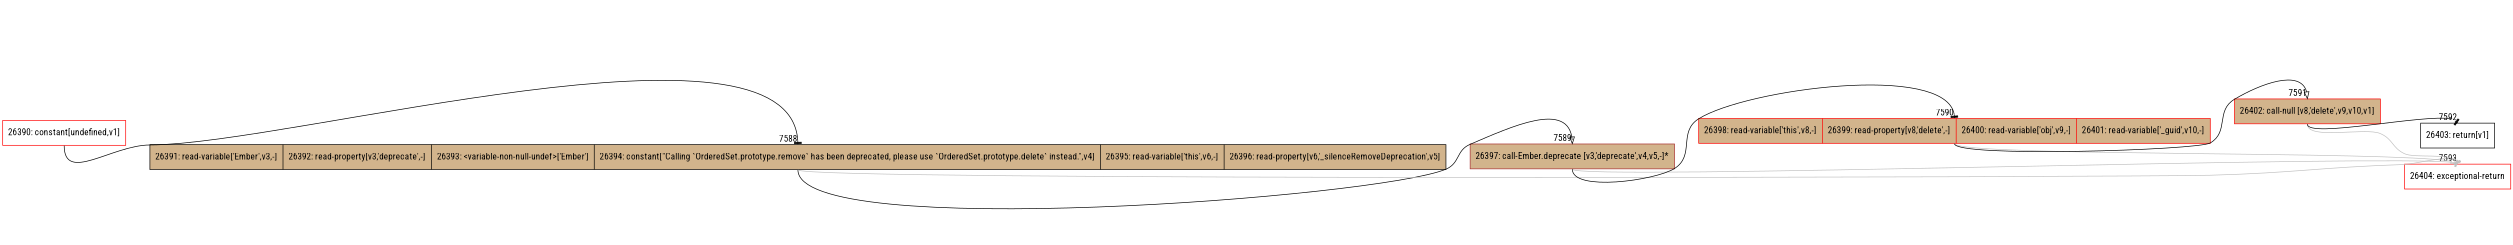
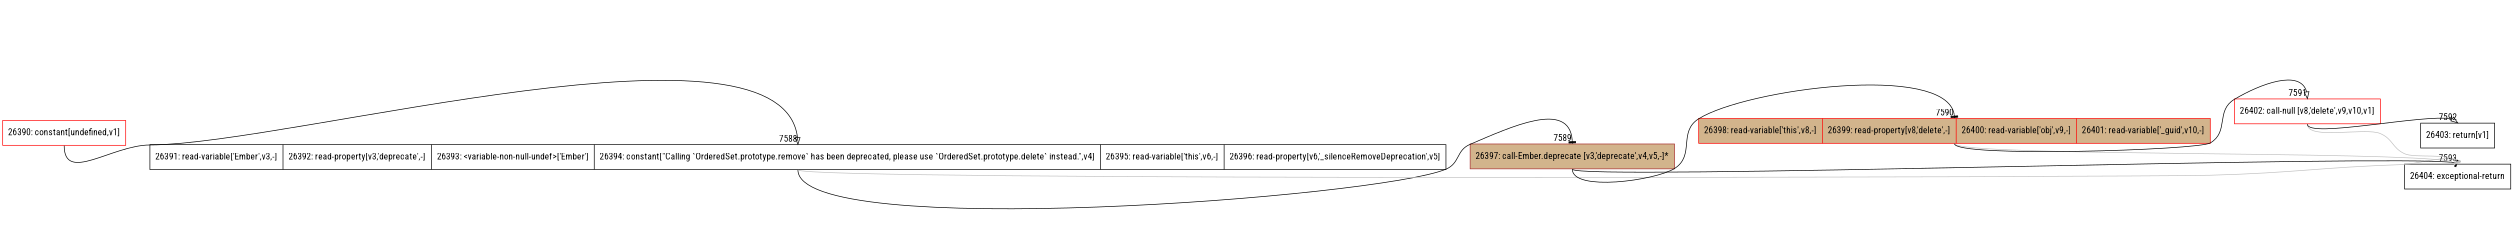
edge "26390: constant[undefined,v1]" -> "26391: read-variable['Ember',v3,-]": arrowhead tee -> onormal
node "26402: call-null [v8,'delete',v9,v10,v1]": fillcolor tan -> white
edge "26402: call-null [v8,'delete',v9,v10,v1]" -> "26403: return[v1]": arrowhead tee -> onormal
node "26391: read-variable['Ember',v3,-]": fillcolor tan -> white
edge "26397: call-Ember.deprecate [v3,'deprecate',v4,v5,-]*" -> "26404: exceptional-return": color gray -> black
node "26404: exceptional-return": color red -> black
edge "26391: read-variable['Ember',v3,-]" -> "26397: call-Ember.deprecate [v3,'deprecate',v4,v5,-]*": arrowhead onormal -> tee
